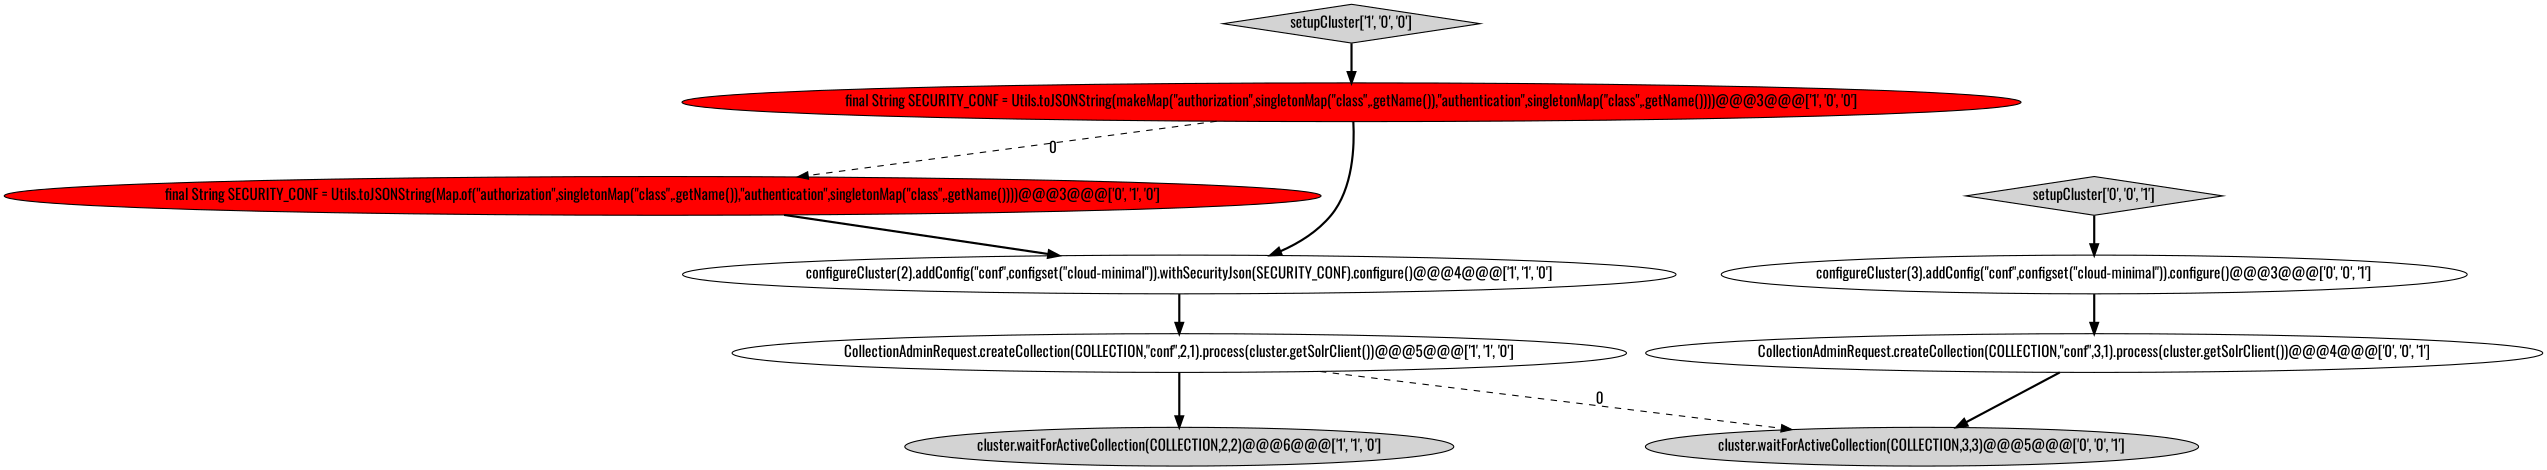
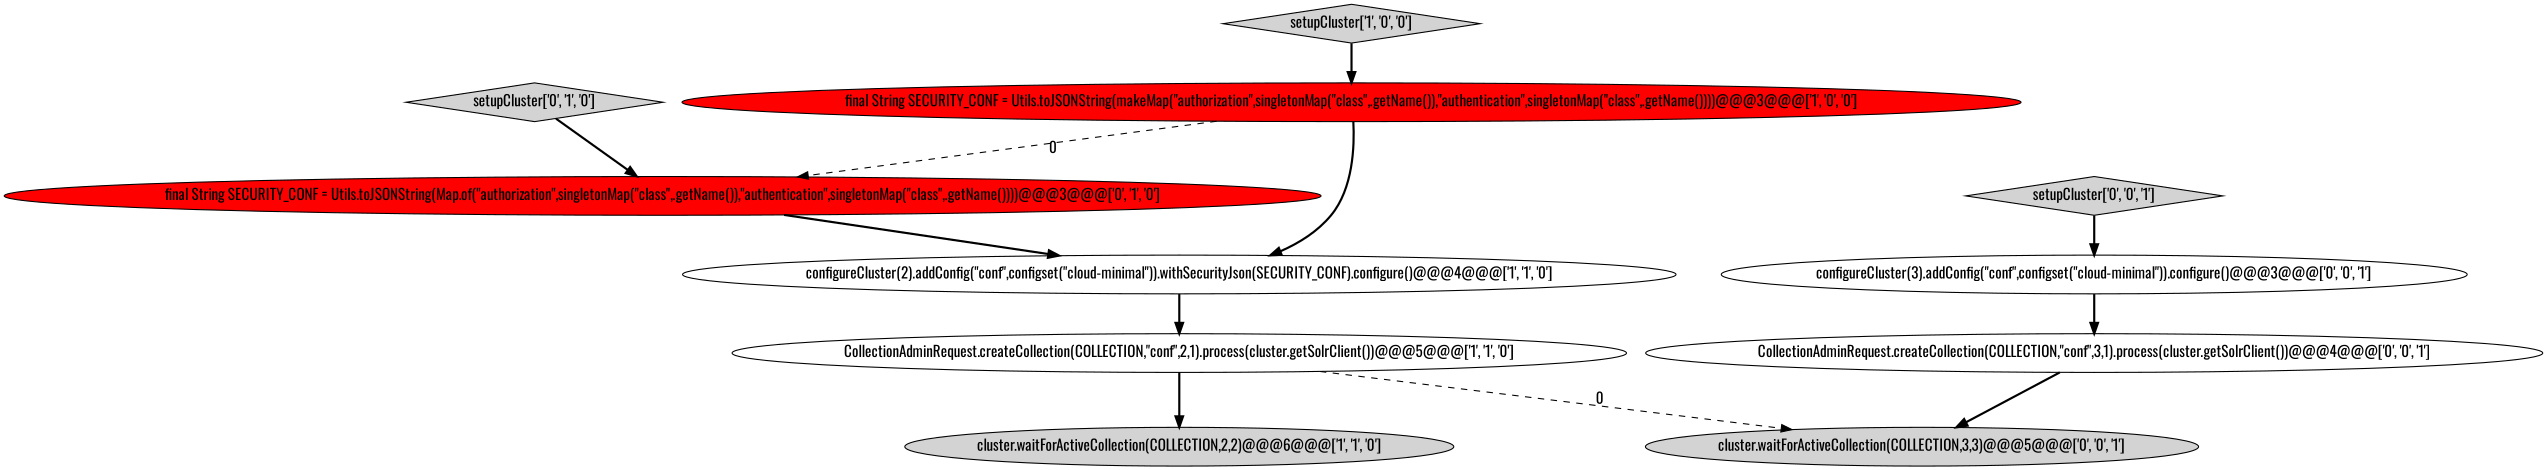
node "setupCluster['0', '1', '0']": added
